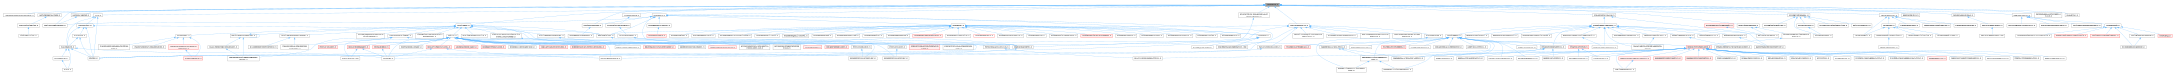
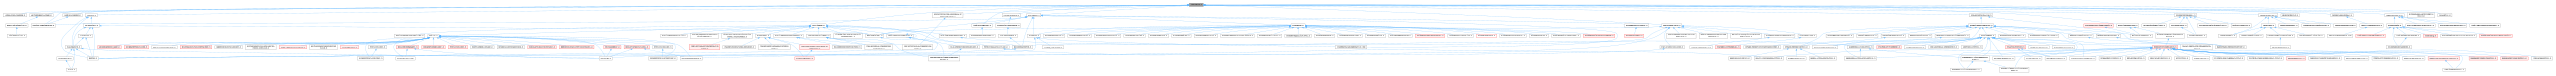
node "ChaosDeformableTetrahedral.h": label "ChaosDeformableTetrahedral.h" -> "AnimationStreaming.h"
node "Core.h": label "Core.h" -> "Texture.h"
node "NaniteAssemblyDataBuilder.h": added
node "Texture2DResource.h": added
